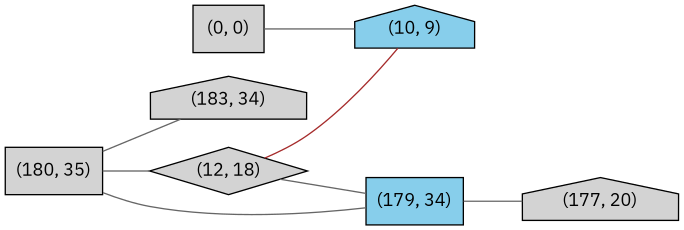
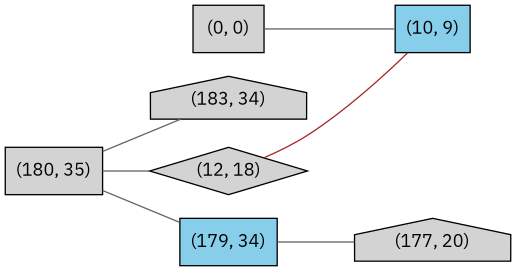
node "(10, 9)": shape house -> box
edge "(12, 18)" -- "(179, 34)": removed
